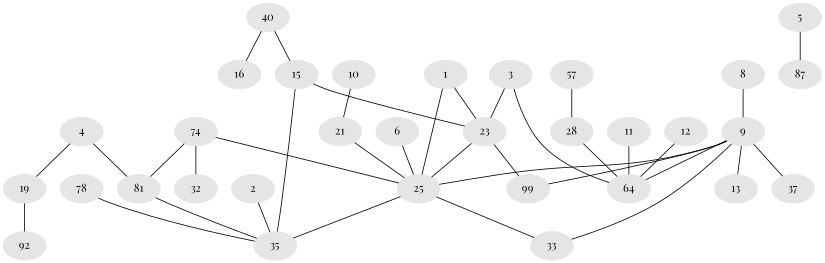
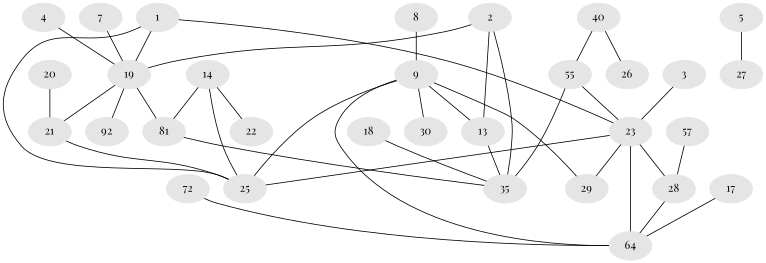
node "7": added
edge "1" -- "19": added
edge "2" -- "19": added
node "16": label "16" -> "26"
node "15": label "15" -> "55"
node "10": label "10" -> "20"
node "87": label "87" -> "27"
edge "2" -- "13": added
edge "19" -- "21": added
node "74": label "74" -> "14"
node "6": removed
node "11": label "11" -> "17"
node "12": label "12" -> "72"
edge "3" -- "64": now "23" -- "64"
edge "4" -- "81": now "19" -- "81"
edge "23" -- "28": added
node "78": label "78" -> "18"
node "32": label "32" -> "22"
node "99": label "99" -> "29"
node "37": label "37" -> "30"
edge "25" -- "35": now "13" -- "35"
node "33": removed
